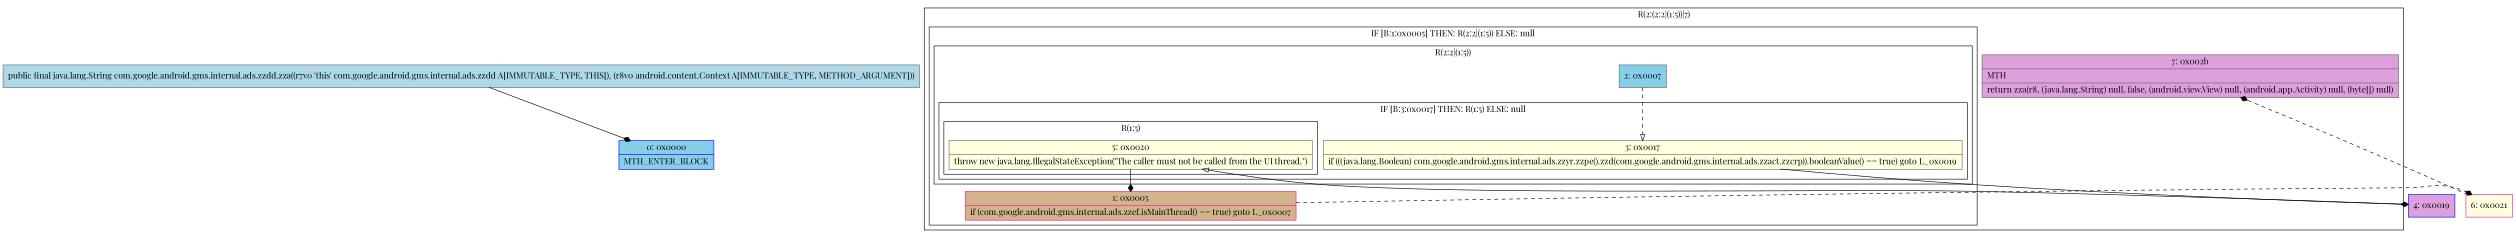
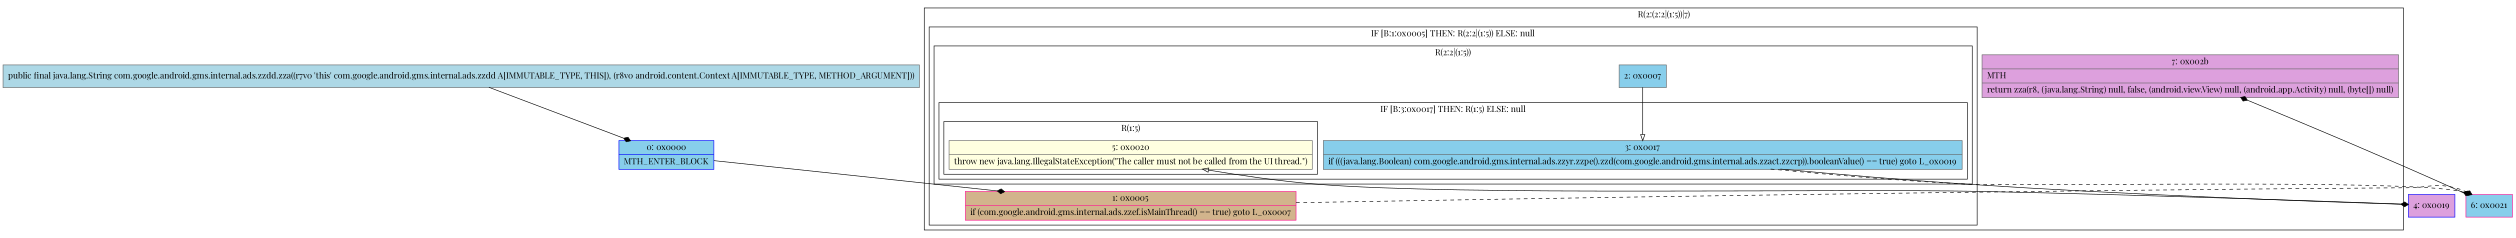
edge "2: 0x0007" -> "3: 0x0017": style dashed -> solid
edge "6: 0x0021" -> "7: 0x002b": style dashed -> solid
node "3: 0x0017": fillcolor lightyellow -> skyblue
edge "5: 0x0020" -> "1: 0x0005": now "0: 0x0000" -> "1: 0x0005"
edge "3: 0x0017" -> "6: 0x0021": added
node "6: 0x0021": fillcolor lightyellow -> skyblue
